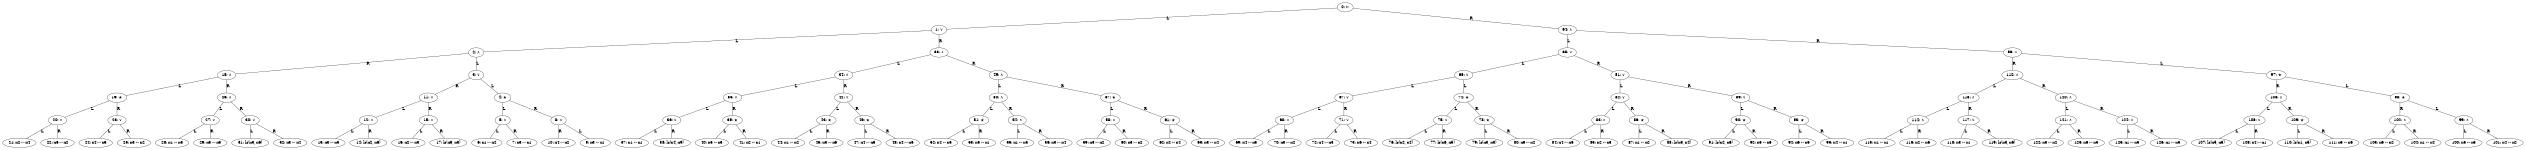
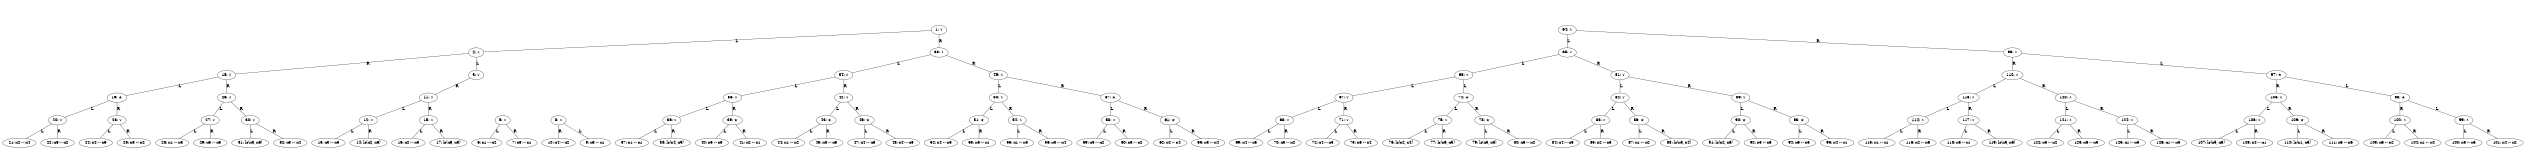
node "0: ⊨": removed
node "4: ★": removed
